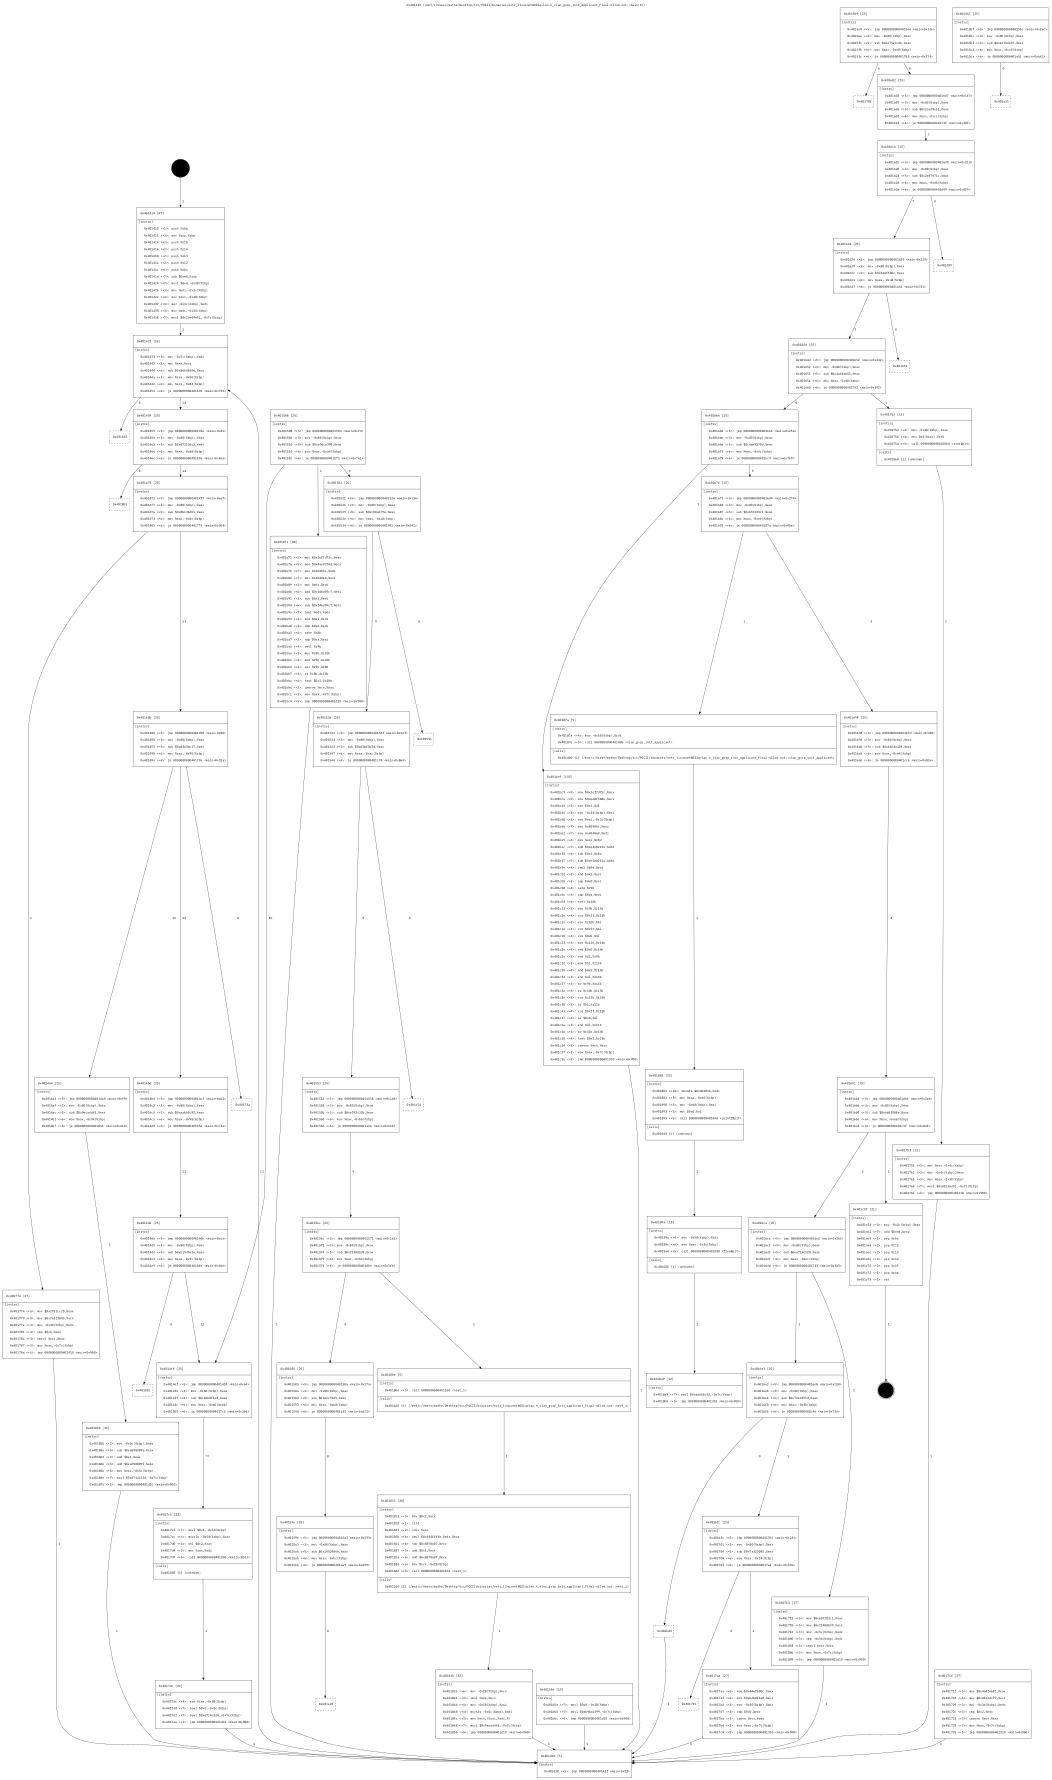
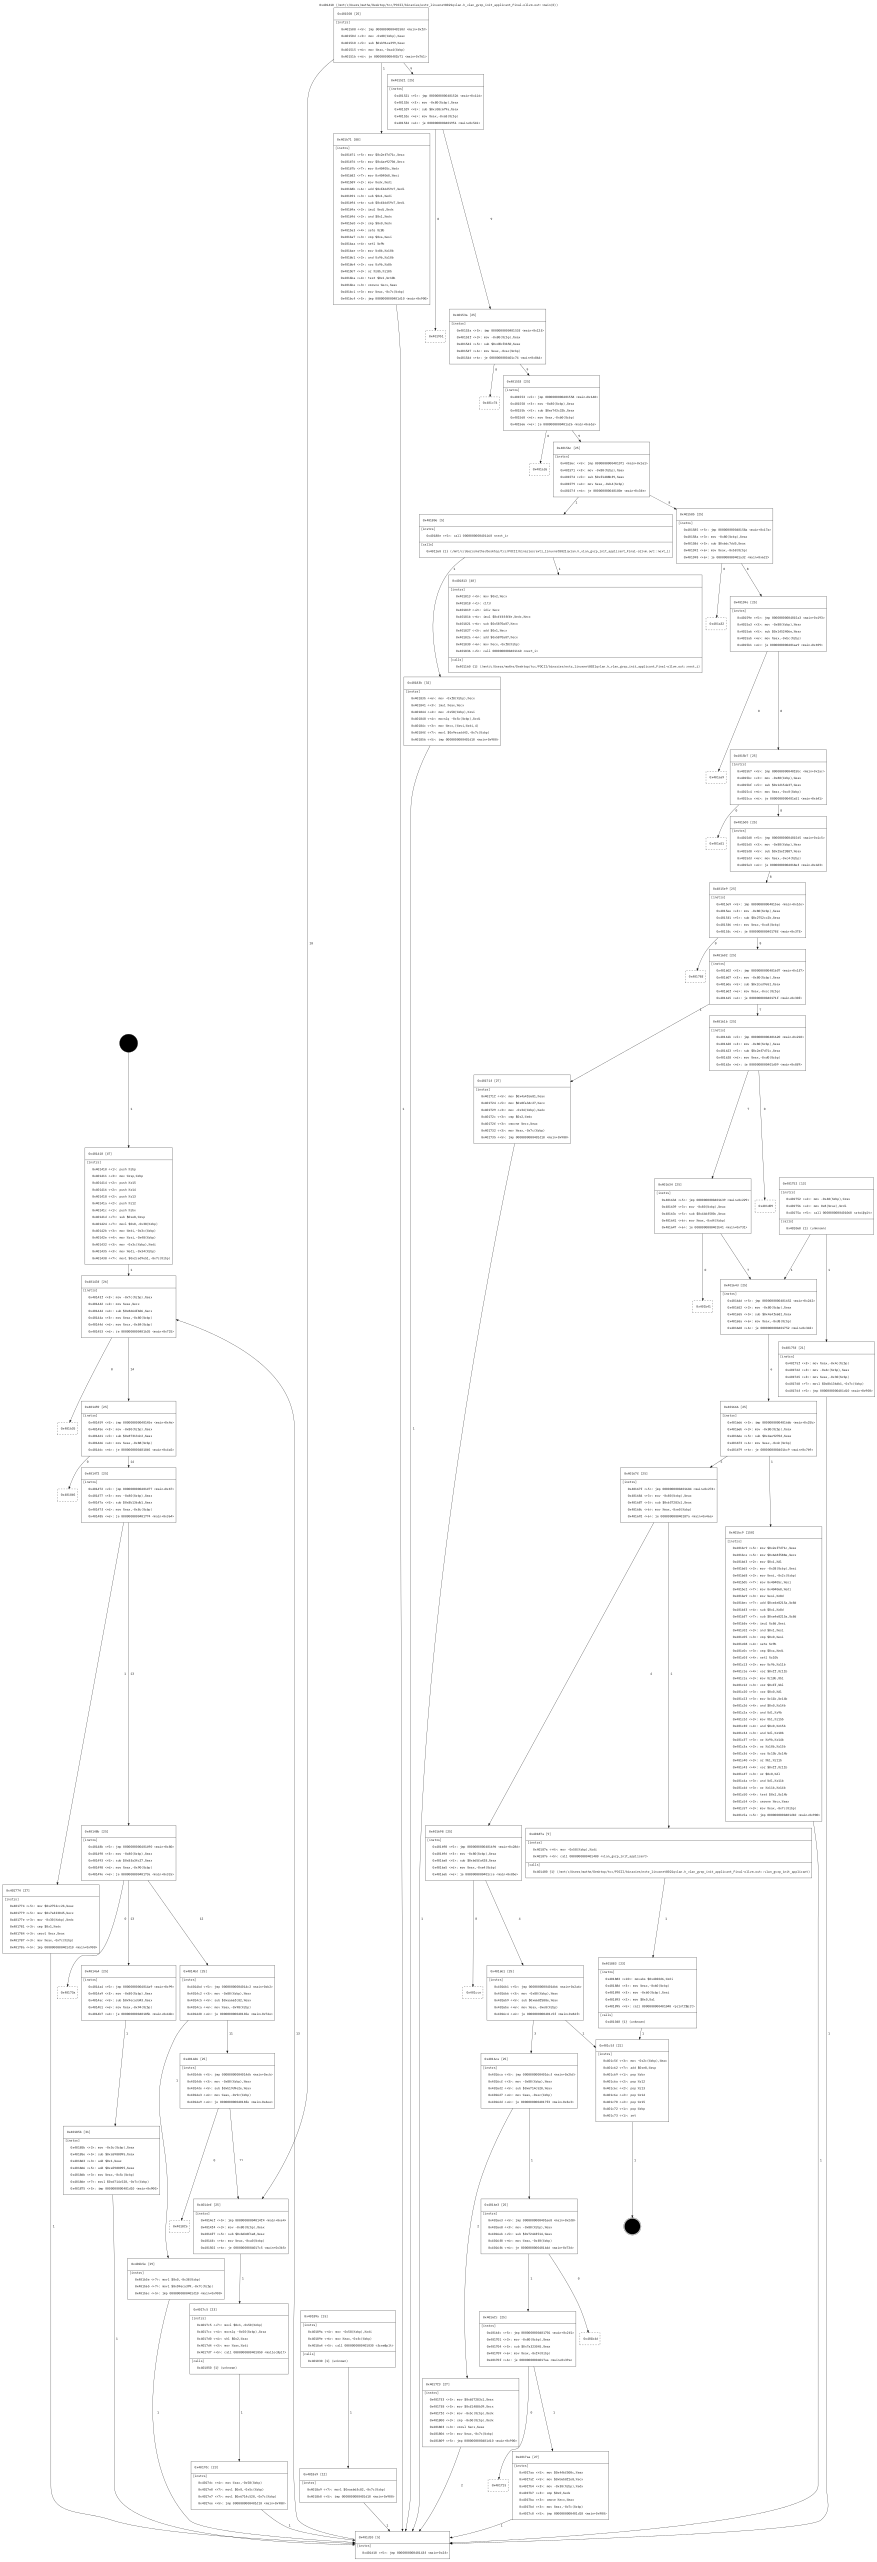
edge "0x40164d [25]" -> "0x401752 [13]": reversed
node "0x401a26": added
node "0x401a32": added
edge "0x40159e [25]" -> "0x4015b7 [25]": added, label "8"
node "0x4015d0 [25]": added
edge "0x401602 [25]" -> "0x40171f [27]": added, label "1"
edge "0x401883 [23]" -> "0x40189a [15]": now "0x401883 [23]" -> "0x401c5f [21]"
edge "0x4014ef [25]" -> "0x4017c5 [23]": label " 12" -> " 1"
edge "0x401813 [40]" -> "0x40183b [32]": now "0x40180e [5]" -> "0x40183b [32]"
edge "0x401b4d" -> "0x401d10 [5]": now "0x4018a9 [12]" -> "0x401d10 [5]"
node "0x401cce": added
edge "0x4014bd [25]" -> "0x401b5e [19]": added, label "1"
